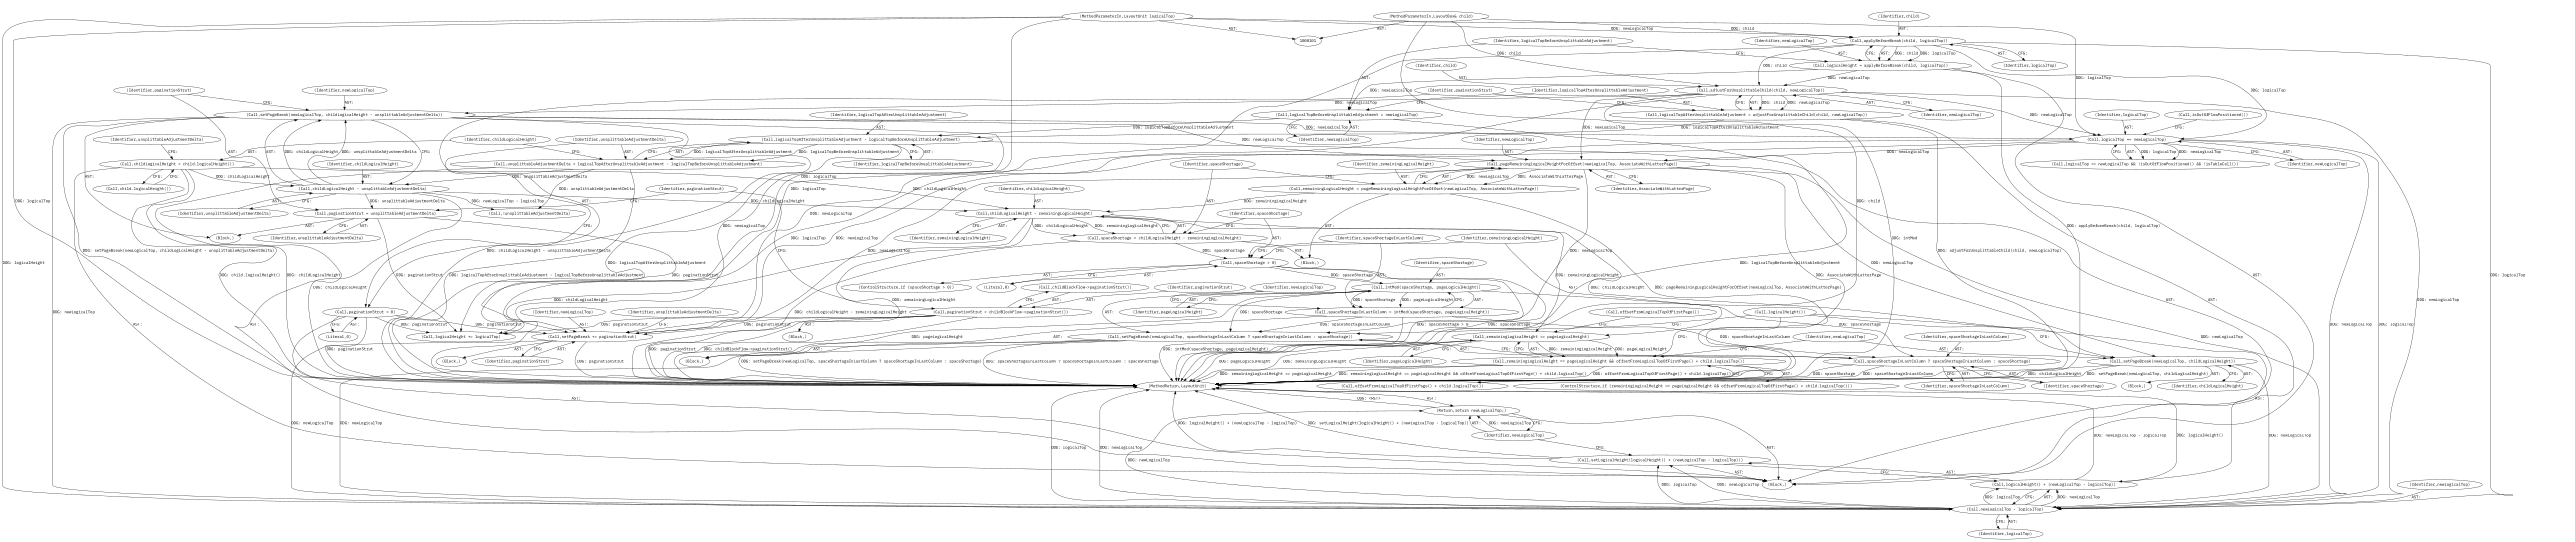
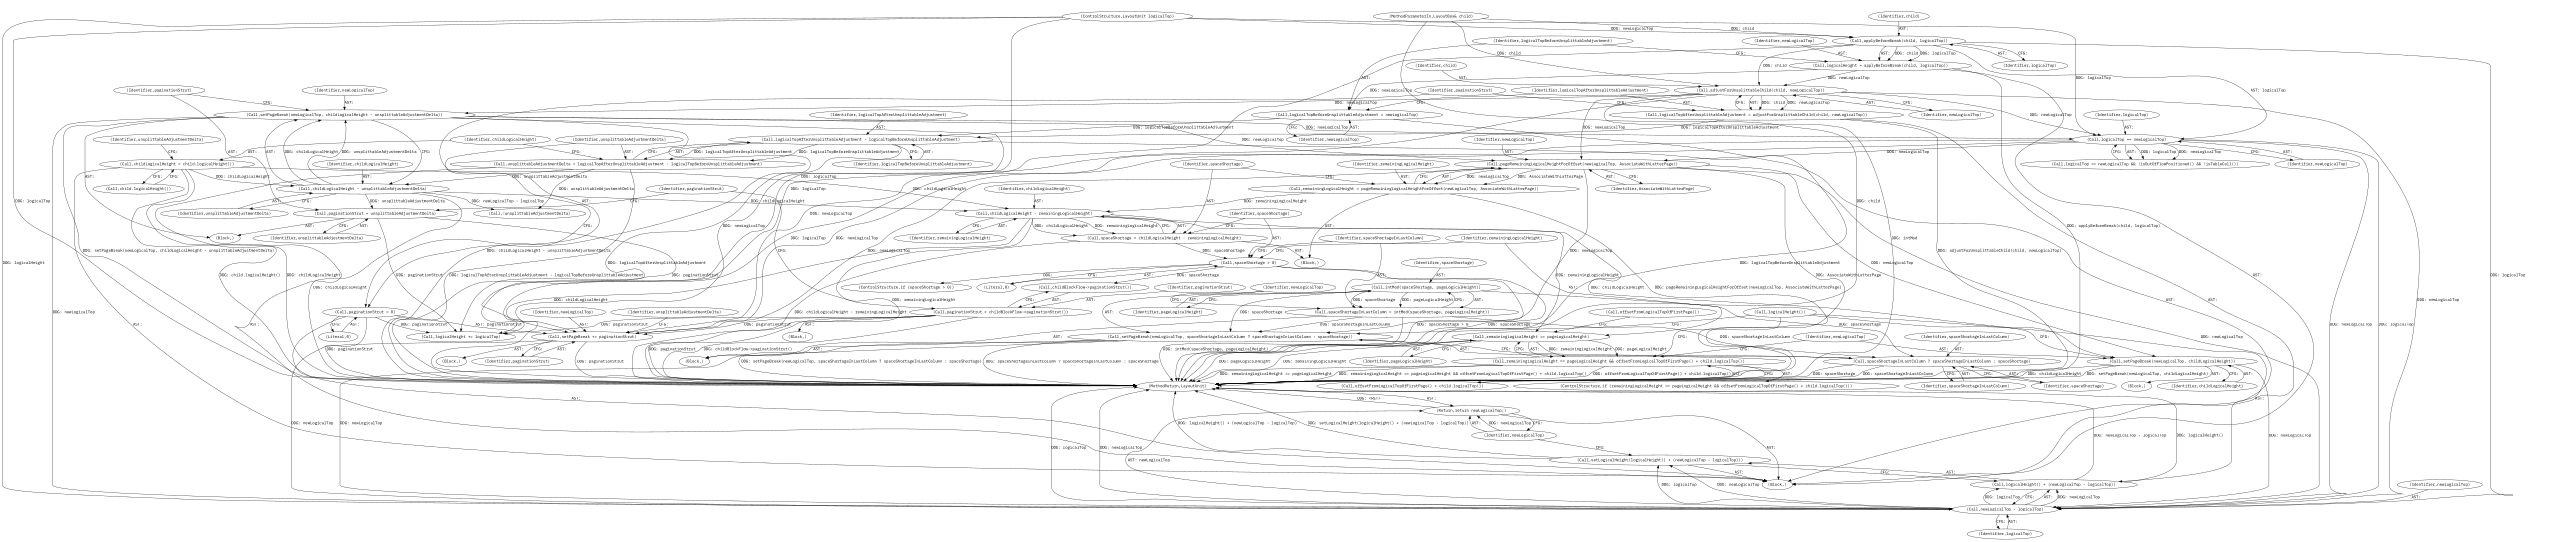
node "(MethodParameterIn,LayoutUnit logicalTop)": label "(MethodParameterIn,LayoutUnit logicalTop)" -> "(ControlStructure,LayoutUnit logicalTop)"
node "1000101": removed
edge "(Call,logicalHeight = applyBeforeBreak(child, logicalTop))" -> "(Call,applyBeforeBreak(child, logicalTop))": removed, label "CFG:"
edge "(Call,applyBeforeBreak(child, logicalTop))" -> "(Call,logicalTop == newLogicalTop)": label "DDG: logicalTop" -> "AST: logicalTop"
node "(Call,isOutOfFlowPositioned())": removed
edge "(Call,spaceShortage > 0)" -> "(ControlStructure,if (spaceShortage > 0))": label "AST: " -> "DDG: "
edge "(Call,spaceShortage > 0)" -> "(Call,intMod(spaceShortage, pageLogicalHeight))": now "(Call,spaceShortage > 0)" -> "(Call,childBlockFlow->paginationStrut())"
edge "(Call,paginationStrut = 0)" -> "(Call,setPageBreak += paginationStrut)": label "DDG: paginationStrut" -> "AST: paginationStrut"
edge "(Call,intMod(spaceShortage, pageLogicalHeight))" -> "(MethodReturn,LayoutUnit)": removed, label "DDG: pageLogicalHeight"
edge "(Call,newLogicalTop - logicalTop)" -> "(Return,return newLogicalTop;)": label "DDG: newLogicalTop" -> "AST: newLogicalTop"
